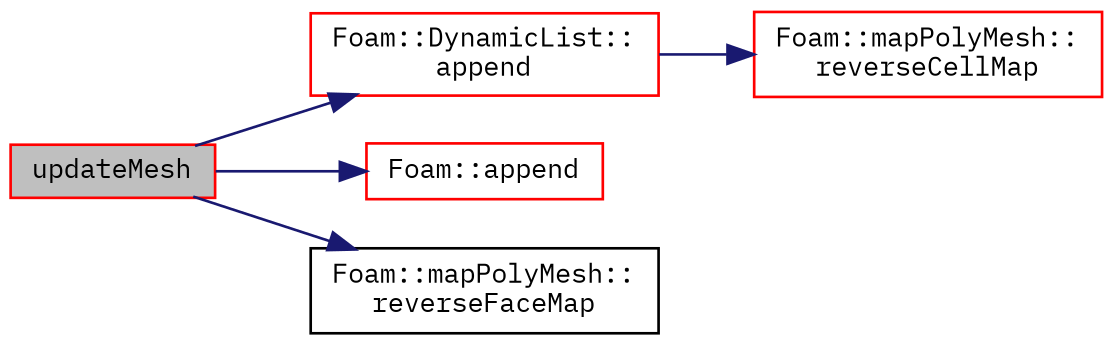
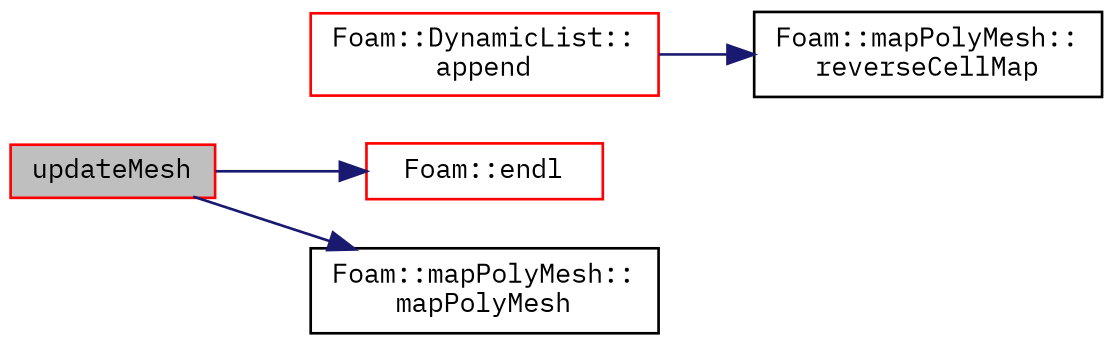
node "Foam::mapPolyMesh:: reverseCellMap": color red -> black
edge "updateMesh" -> "Foam::DynamicList:: append": removed
node "Foam::append": label "Foam::append" -> "Foam::endl"
node "Foam::mapPolyMesh:: reverseFaceMap": label "Foam::mapPolyMesh:: reverseFaceMap" -> "Foam::mapPolyMesh:: mapPolyMesh"
